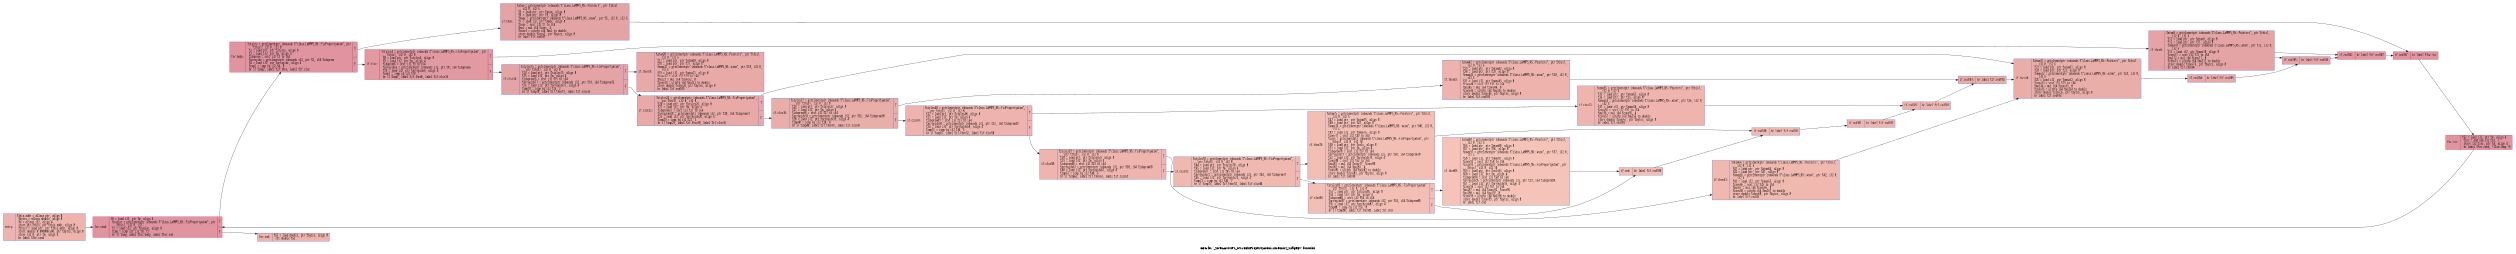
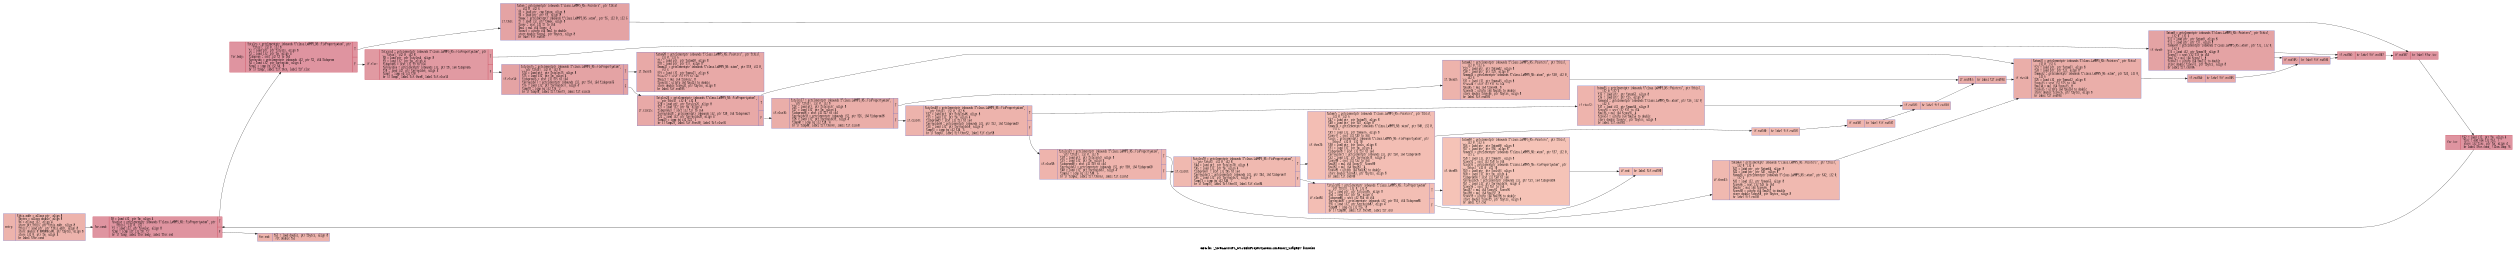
node "if.then:": text "%5 = load ptr, ptr %atom, align 8" -> "%5 = load ptr, cmp %atom, align 8"
edge "if.end:" -> "if.end100:": removed
